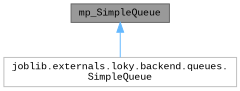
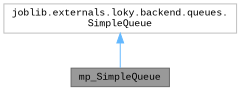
edge "joblib.externals.loky.backend.queues. SimpleQueue" -> "mp_SimpleQueue": reversed
